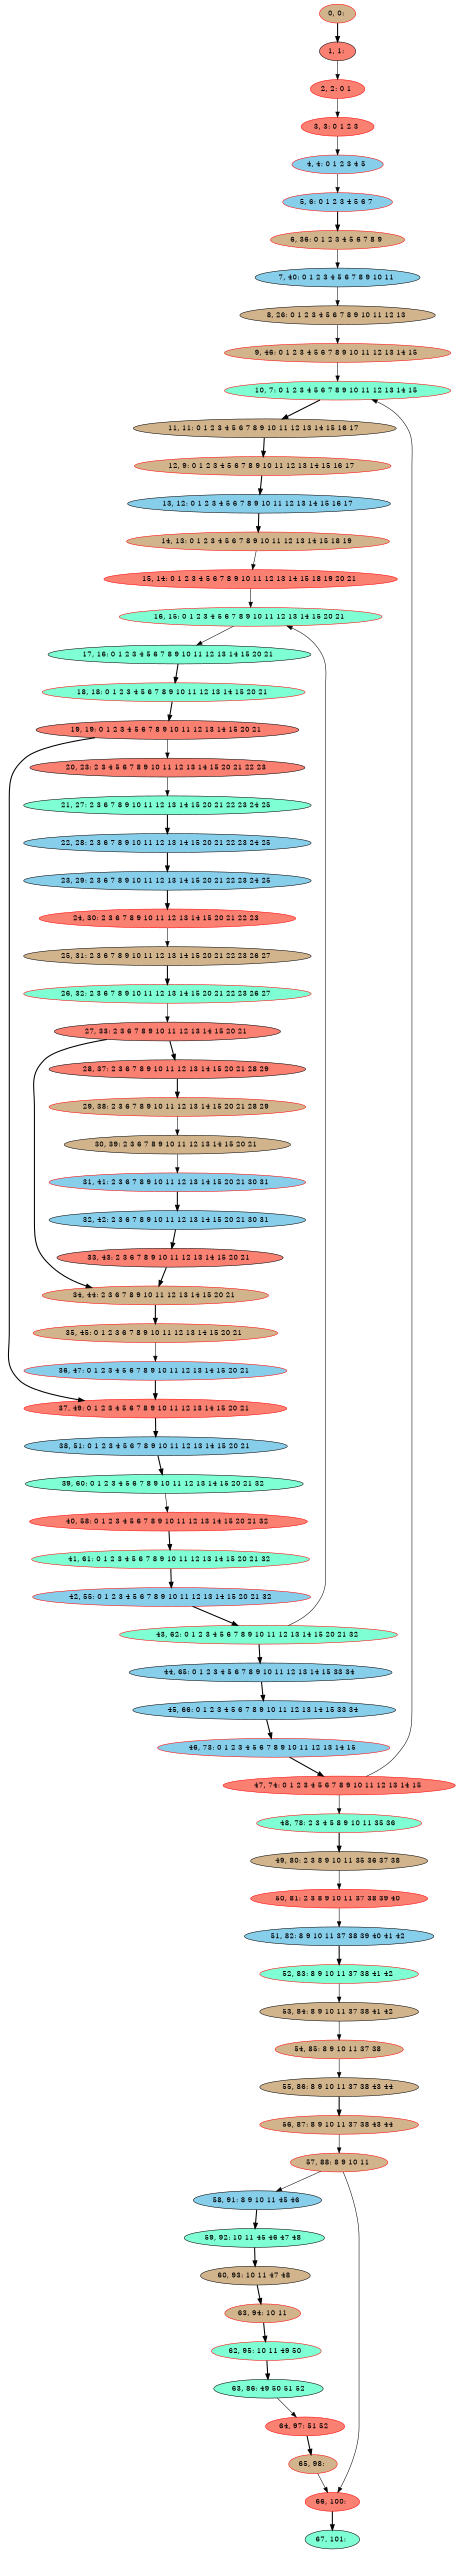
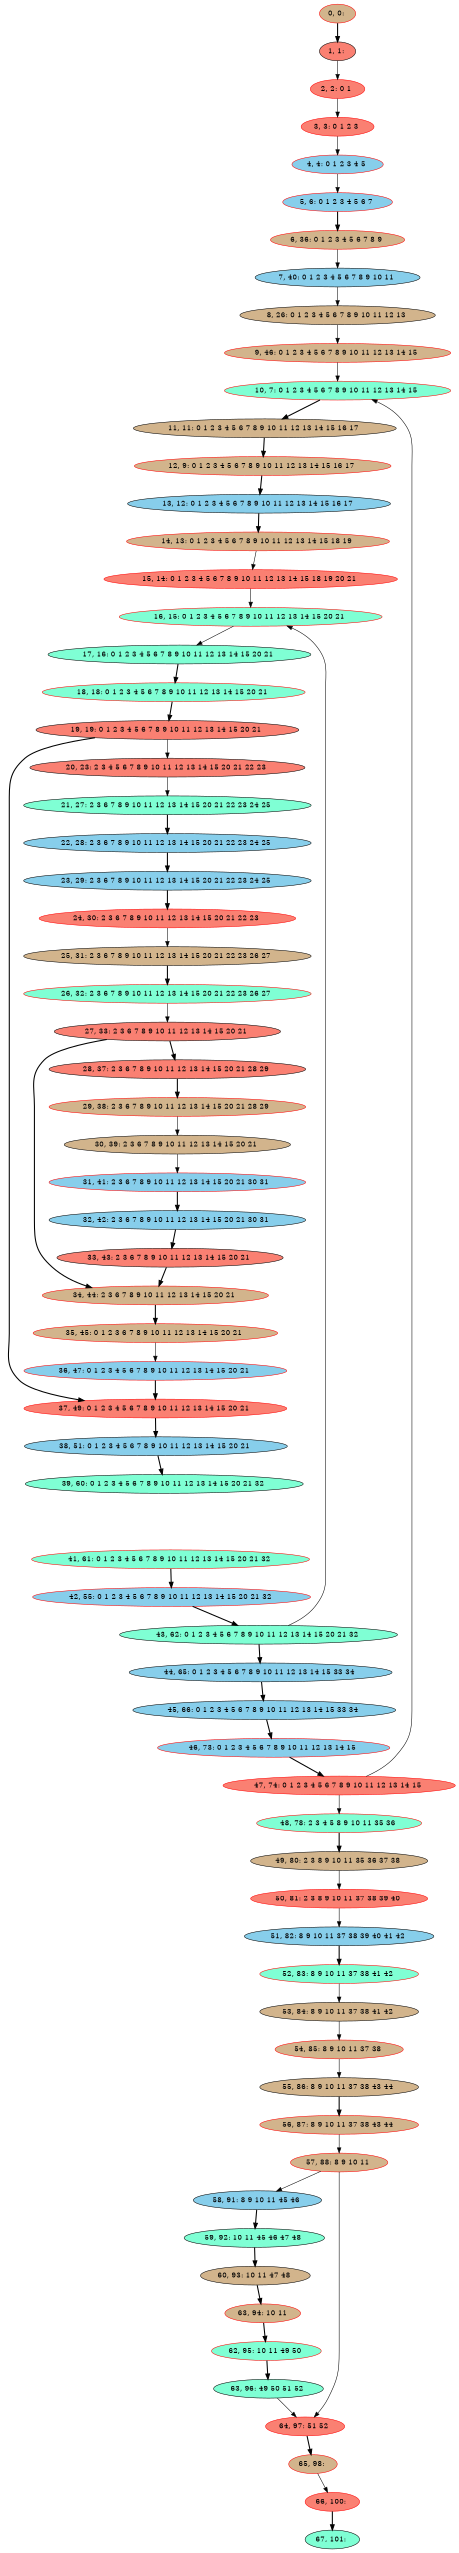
node "40, 58: 0 1 2 3 4 5 6 7 8 9 10 11 12 13 14 15 20 21 32": removed
node "43, 62: 0 1 2 3 4 5 6 7 8 9 10 11 12 13 14 15 20 21 32": color red -> black
edge "57, 88: 8 9 10 11" -> "66, 100:": now "57, 88: 8 9 10 11" -> "64, 97: 51 52"
node "63, 86: 49 50 51 52": label "63, 86: 49 50 51 52" -> "63, 96: 49 50 51 52"
